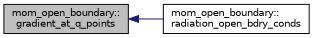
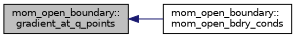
node "mom_open_boundary:: radiation_open_bdry_conds": label "mom_open_boundary:: radiation_open_bdry_conds" -> "mom_open_boundary:: mom_open_bdry_conds"
